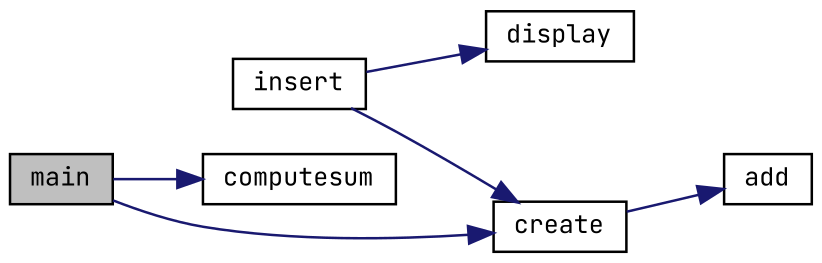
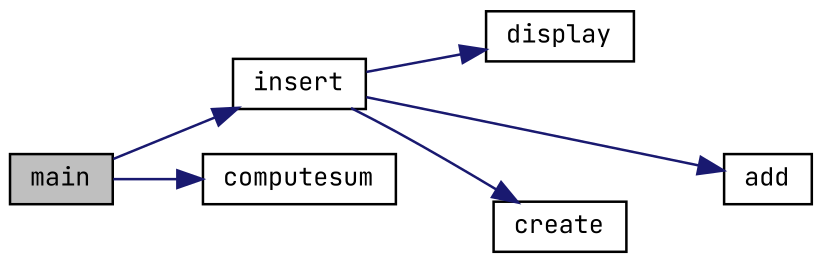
edge "create" -> "add": now "insert" -> "add"
edge "main" -> "create": now "main" -> "insert"
